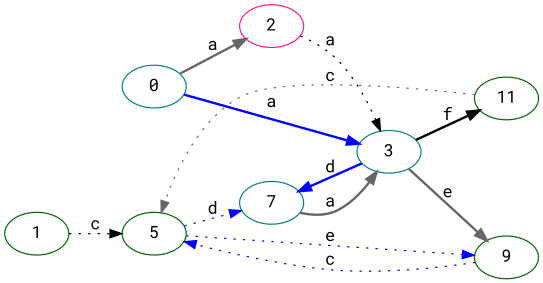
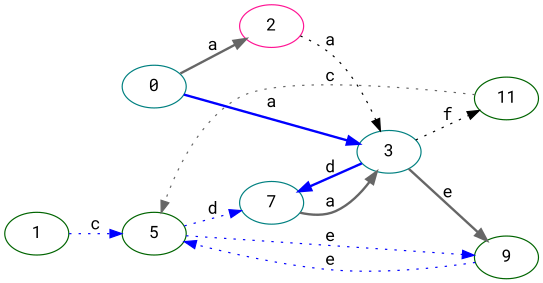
edge "3" -> "11": style bold -> dotted
edge "1" -> "5": color black -> blue
edge "9" -> "5": label "c" -> "e"
